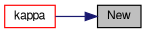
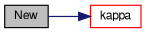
edge "kappa" -> "New": reversed
